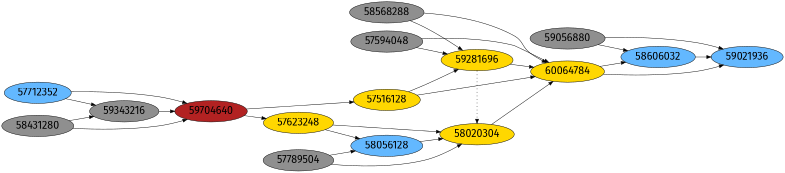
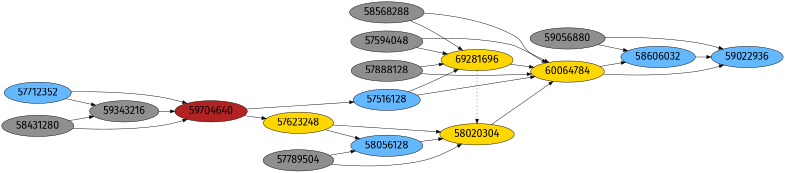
node "59021936": label "59021936" -> "59022936"
node "59281696": label "59281696" -> "69281696"
node "57888128": added
node "57516128": fillcolor gold -> steelblue1
